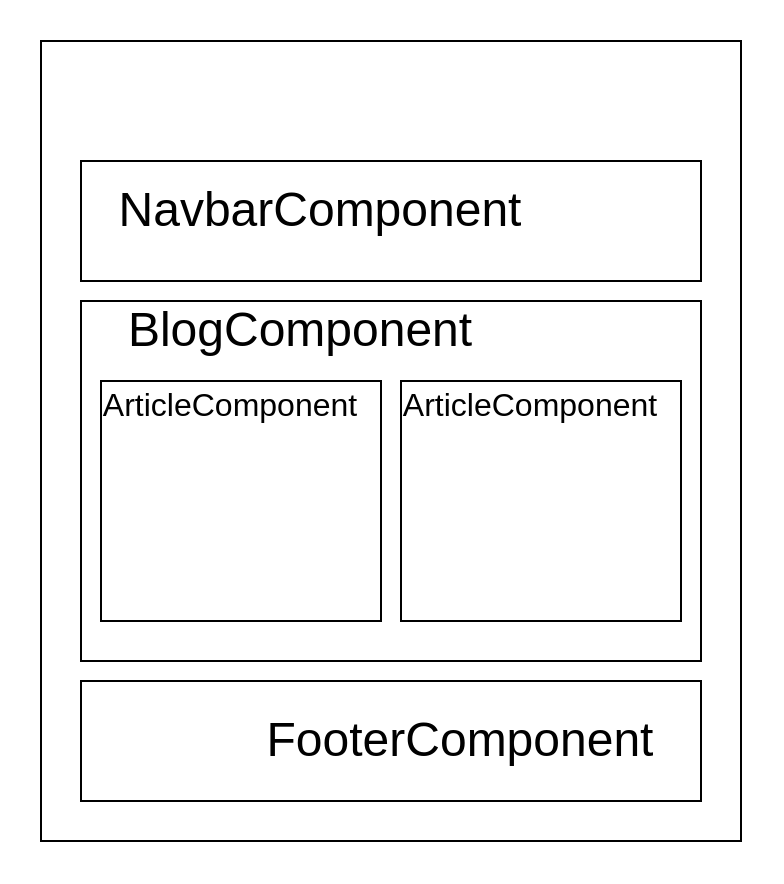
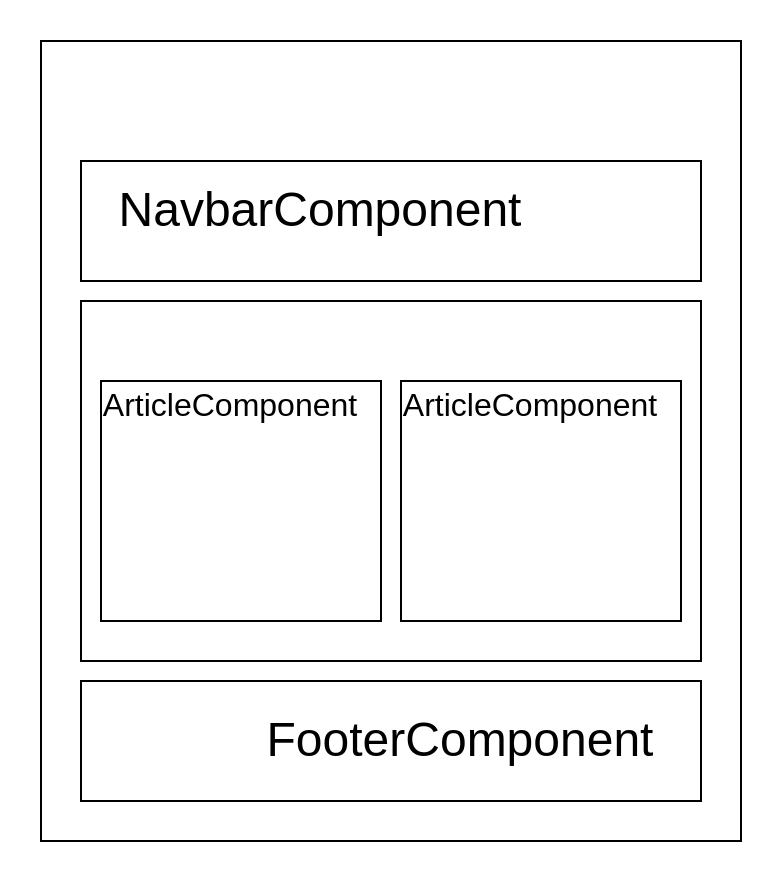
node "BlogComponent": removed
